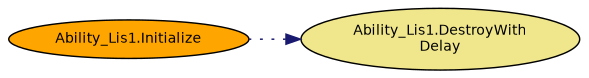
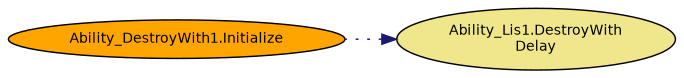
node "Ability_Lis1.Initialize": label "Ability_Lis1.Initialize" -> "Ability_DestroyWith1.Initialize"
